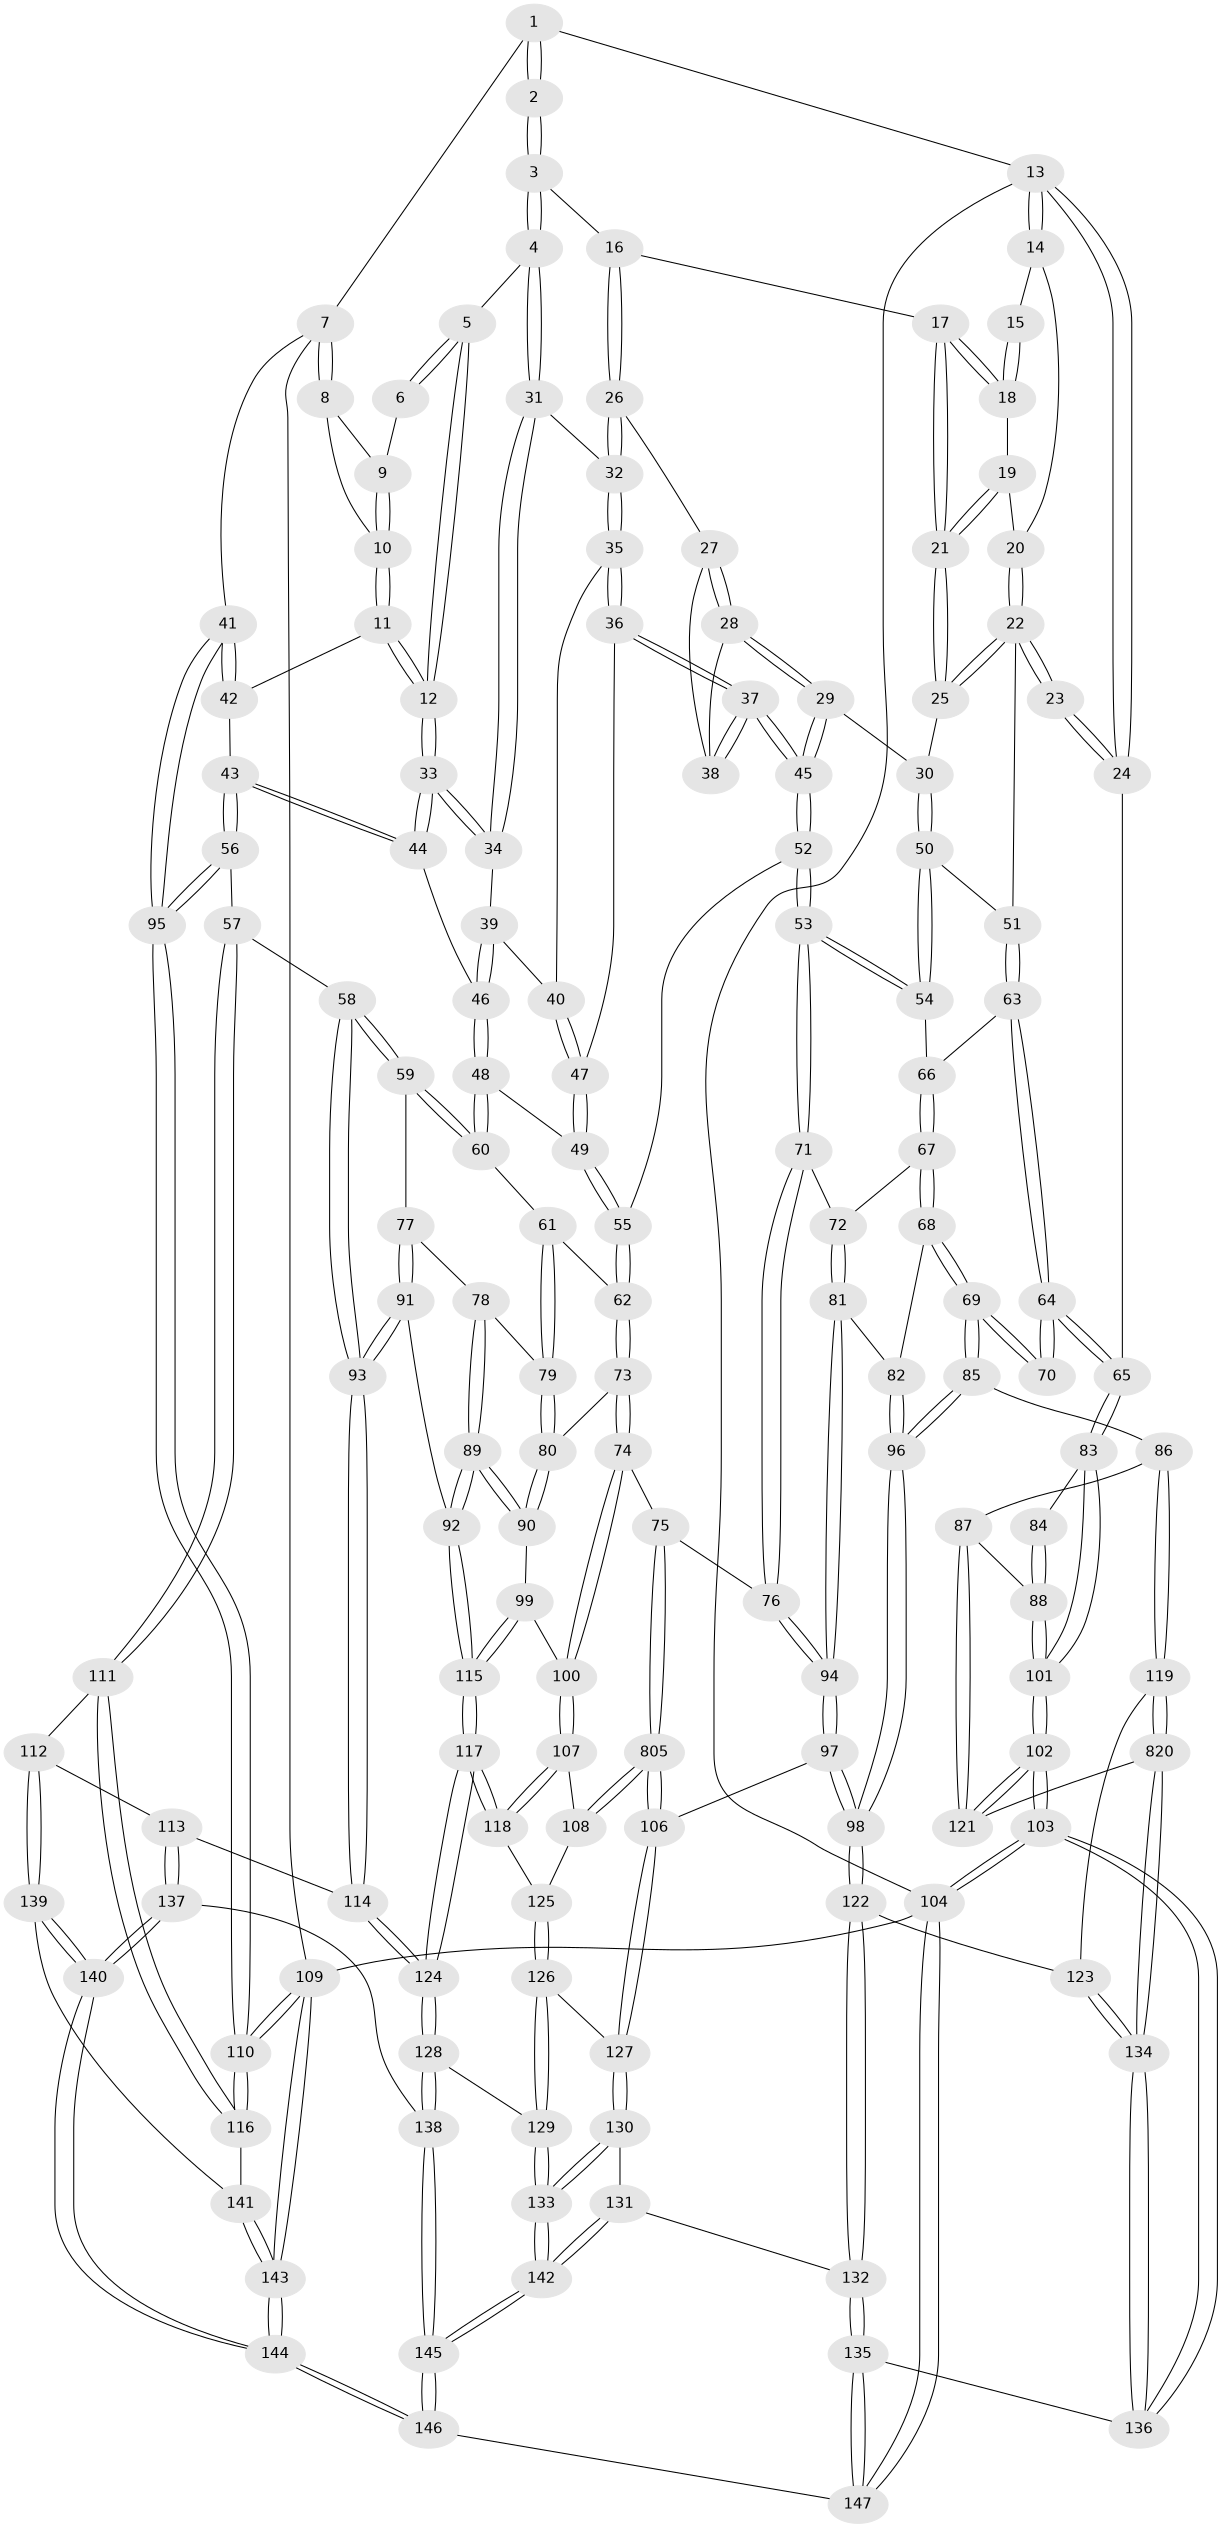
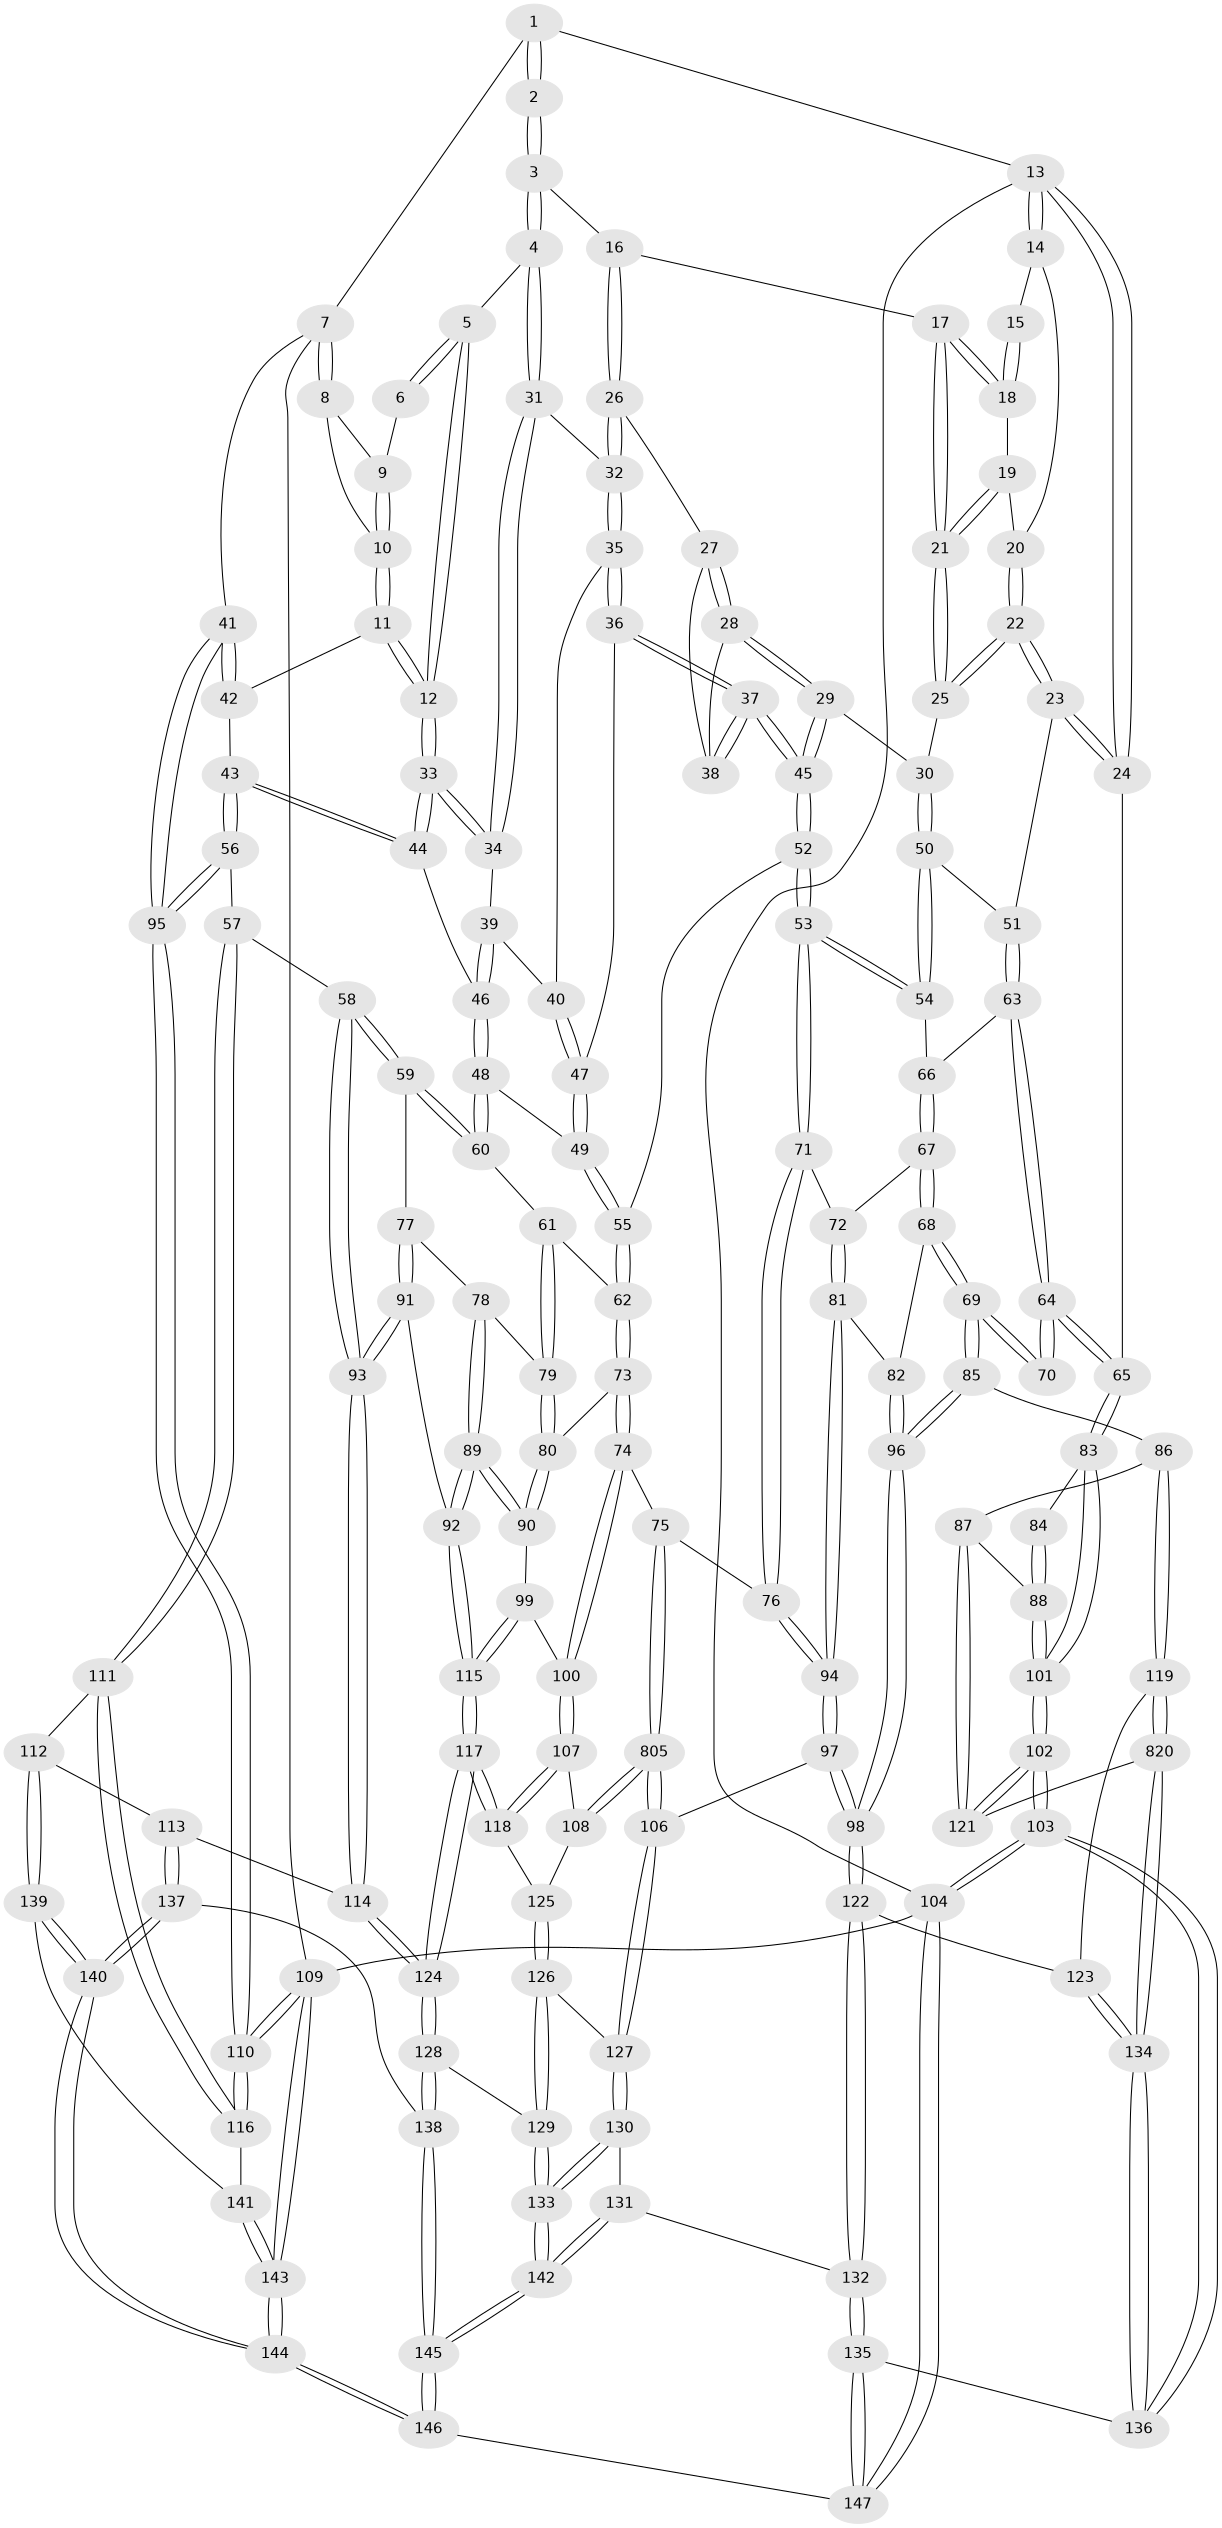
edge "22" -- "51": now "23" -- "51"
